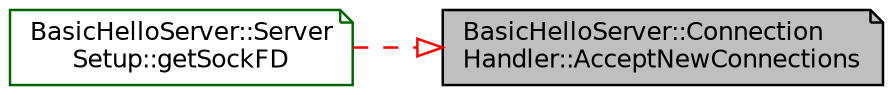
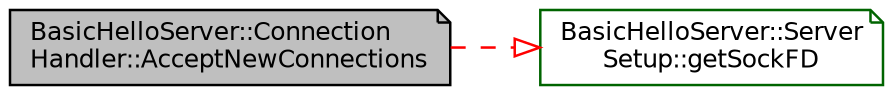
edge "BasicHelloServer::Server Setup::getSockFD" -> "BasicHelloServer::Connection Handler::AcceptNewConnections": reversed
